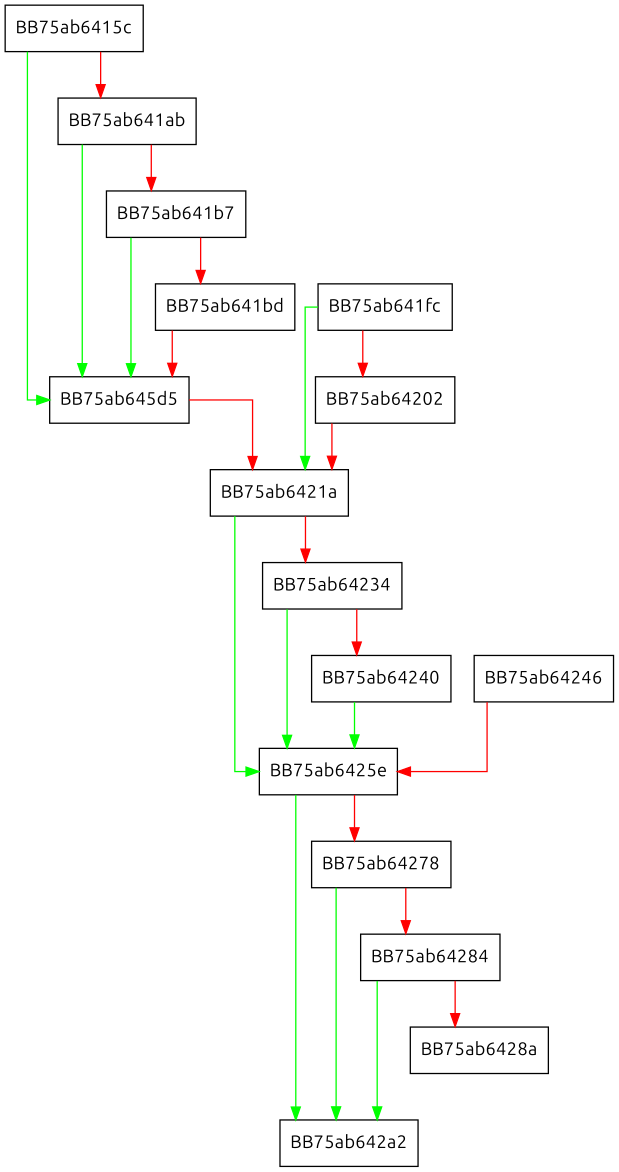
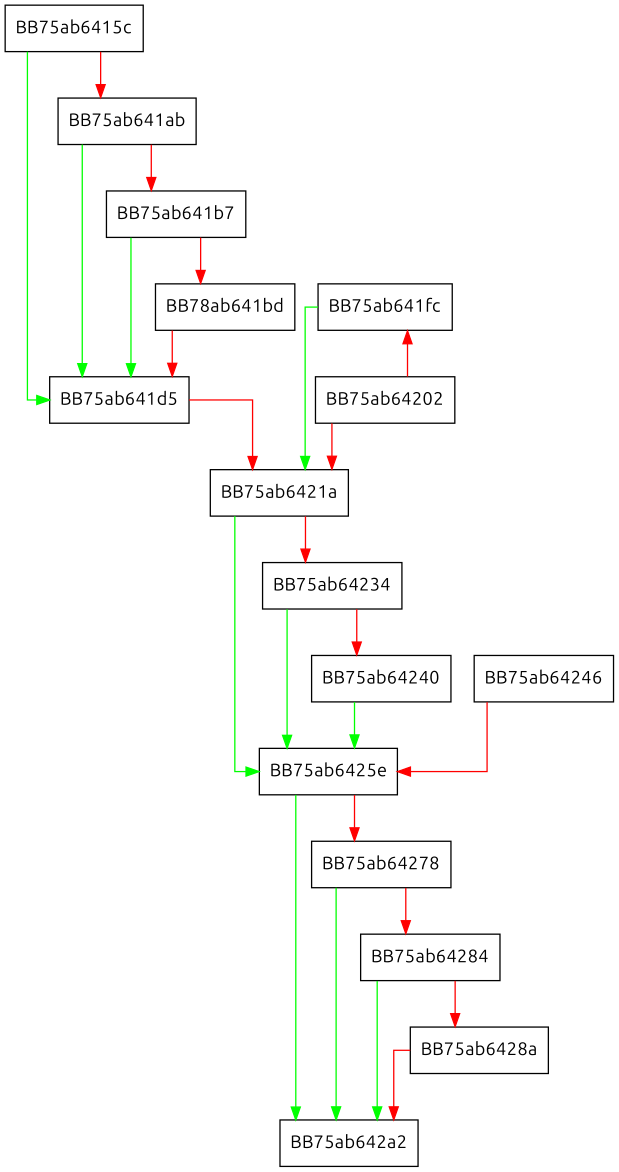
node "BB75ab641bd": label "BB75ab641bd" -> "BB78ab641bd"
edge "BB75ab641fc" -> "BB75ab64202": reversed
node "BB75ab645d5": label "BB75ab645d5" -> "BB75ab641d5"
edge "BB75ab6428a" -> "BB75ab642a2": added
